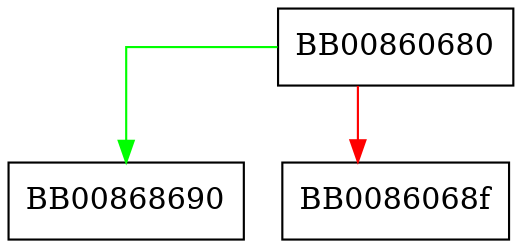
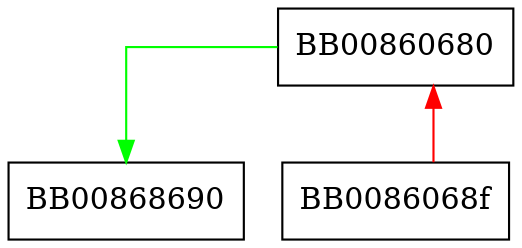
edge "BB00860680" -> "BB0086068f": reversed
